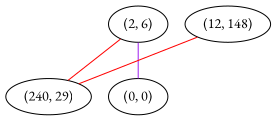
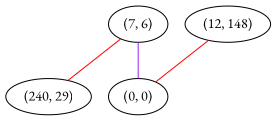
node "(2, 6)": label "(2, 6)" -> "(7, 6)"
edge "(12, 148)" -- "(240, 29)": now "(12, 148)" -- "(0, 0)"
